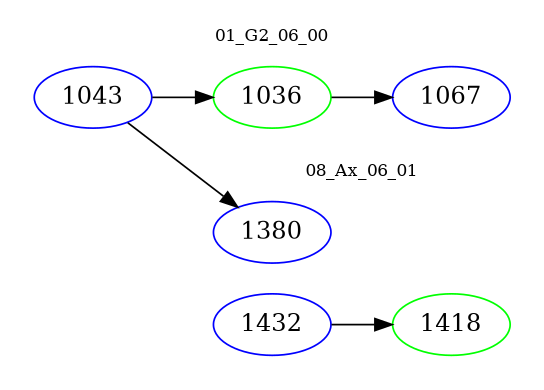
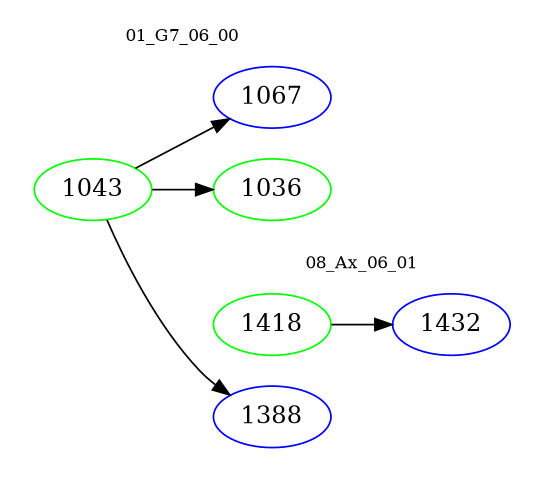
cluster "01_G2_06_00": label "01_G2_06_00" -> "01_G7_06_00"
node "1043": color blue -> green
edge "1036" -> "1067": now "1043" -> "1067"
node "1380": label "1380" -> "1388"
edge "1432" -> "1418": reversed
